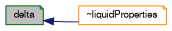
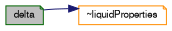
edge "~liquidProperties" -> "delta": reversed
